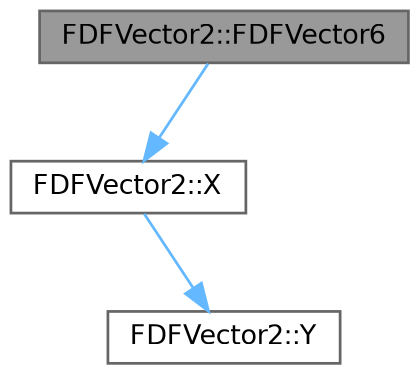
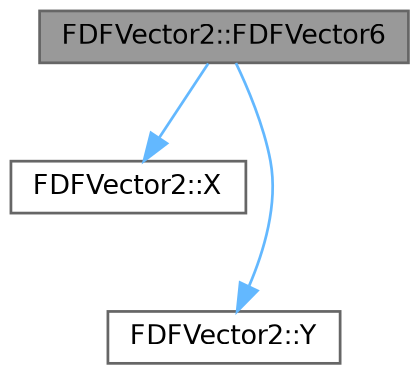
edge "FDFVector2::X" -> "FDFVector2::Y": now "FDFVector2::FDFVector6" -> "FDFVector2::Y"
